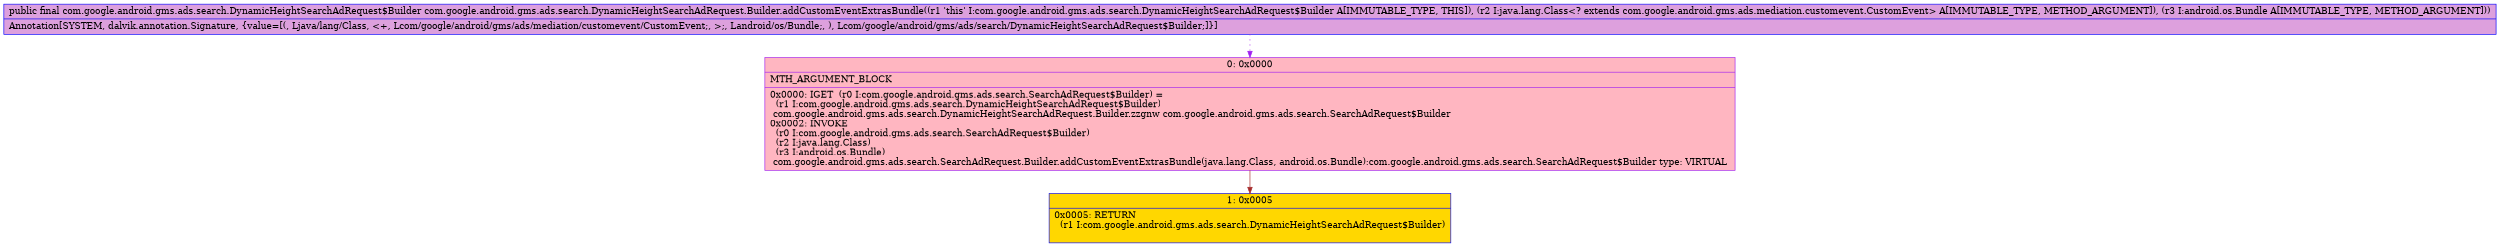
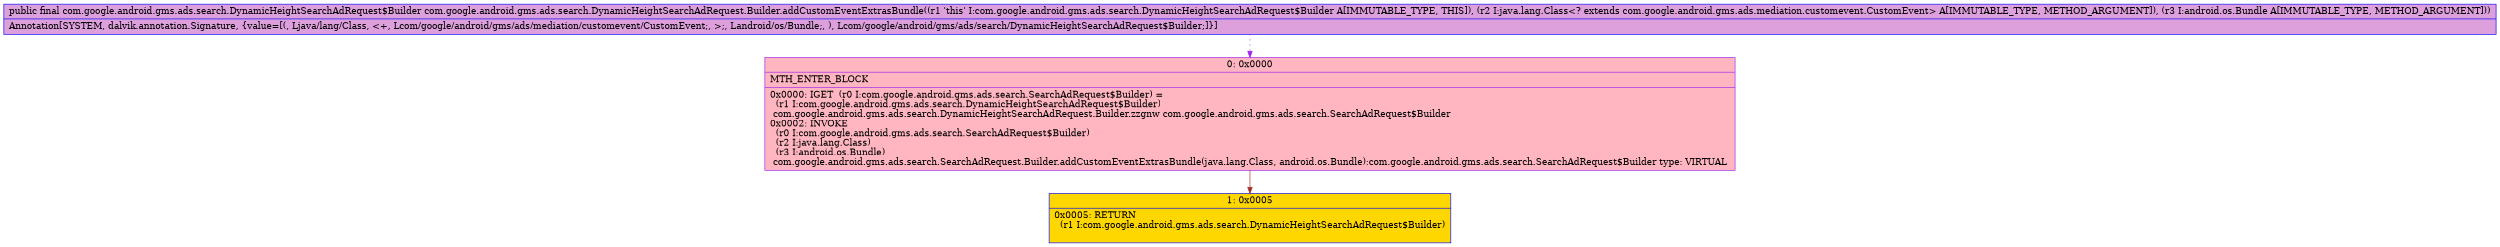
node "0: 0x0000": text "MTH_ARGUMENT_BLOCK" -> "MTH_ENTER_BLOCK"
